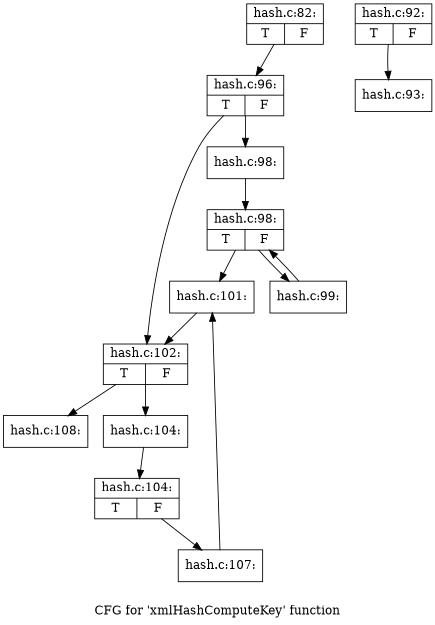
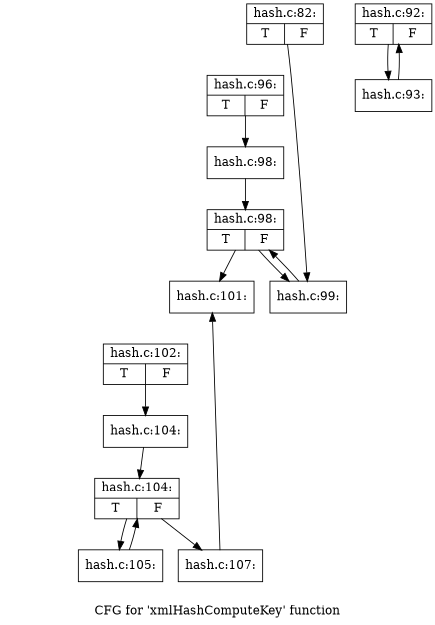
edge "hash.c:82:" -> "hash.c:96:": now "hash.c:82:" -> "hash.c:99:"
edge "hash.c:93:" -> "hash.c:92:": added
edge "hash.c:96:" -> "hash.c:102:": removed
edge "hash.c:101:" -> "hash.c:102:": removed
node "hash.c:108:": removed
node "hash.c:105:": added
